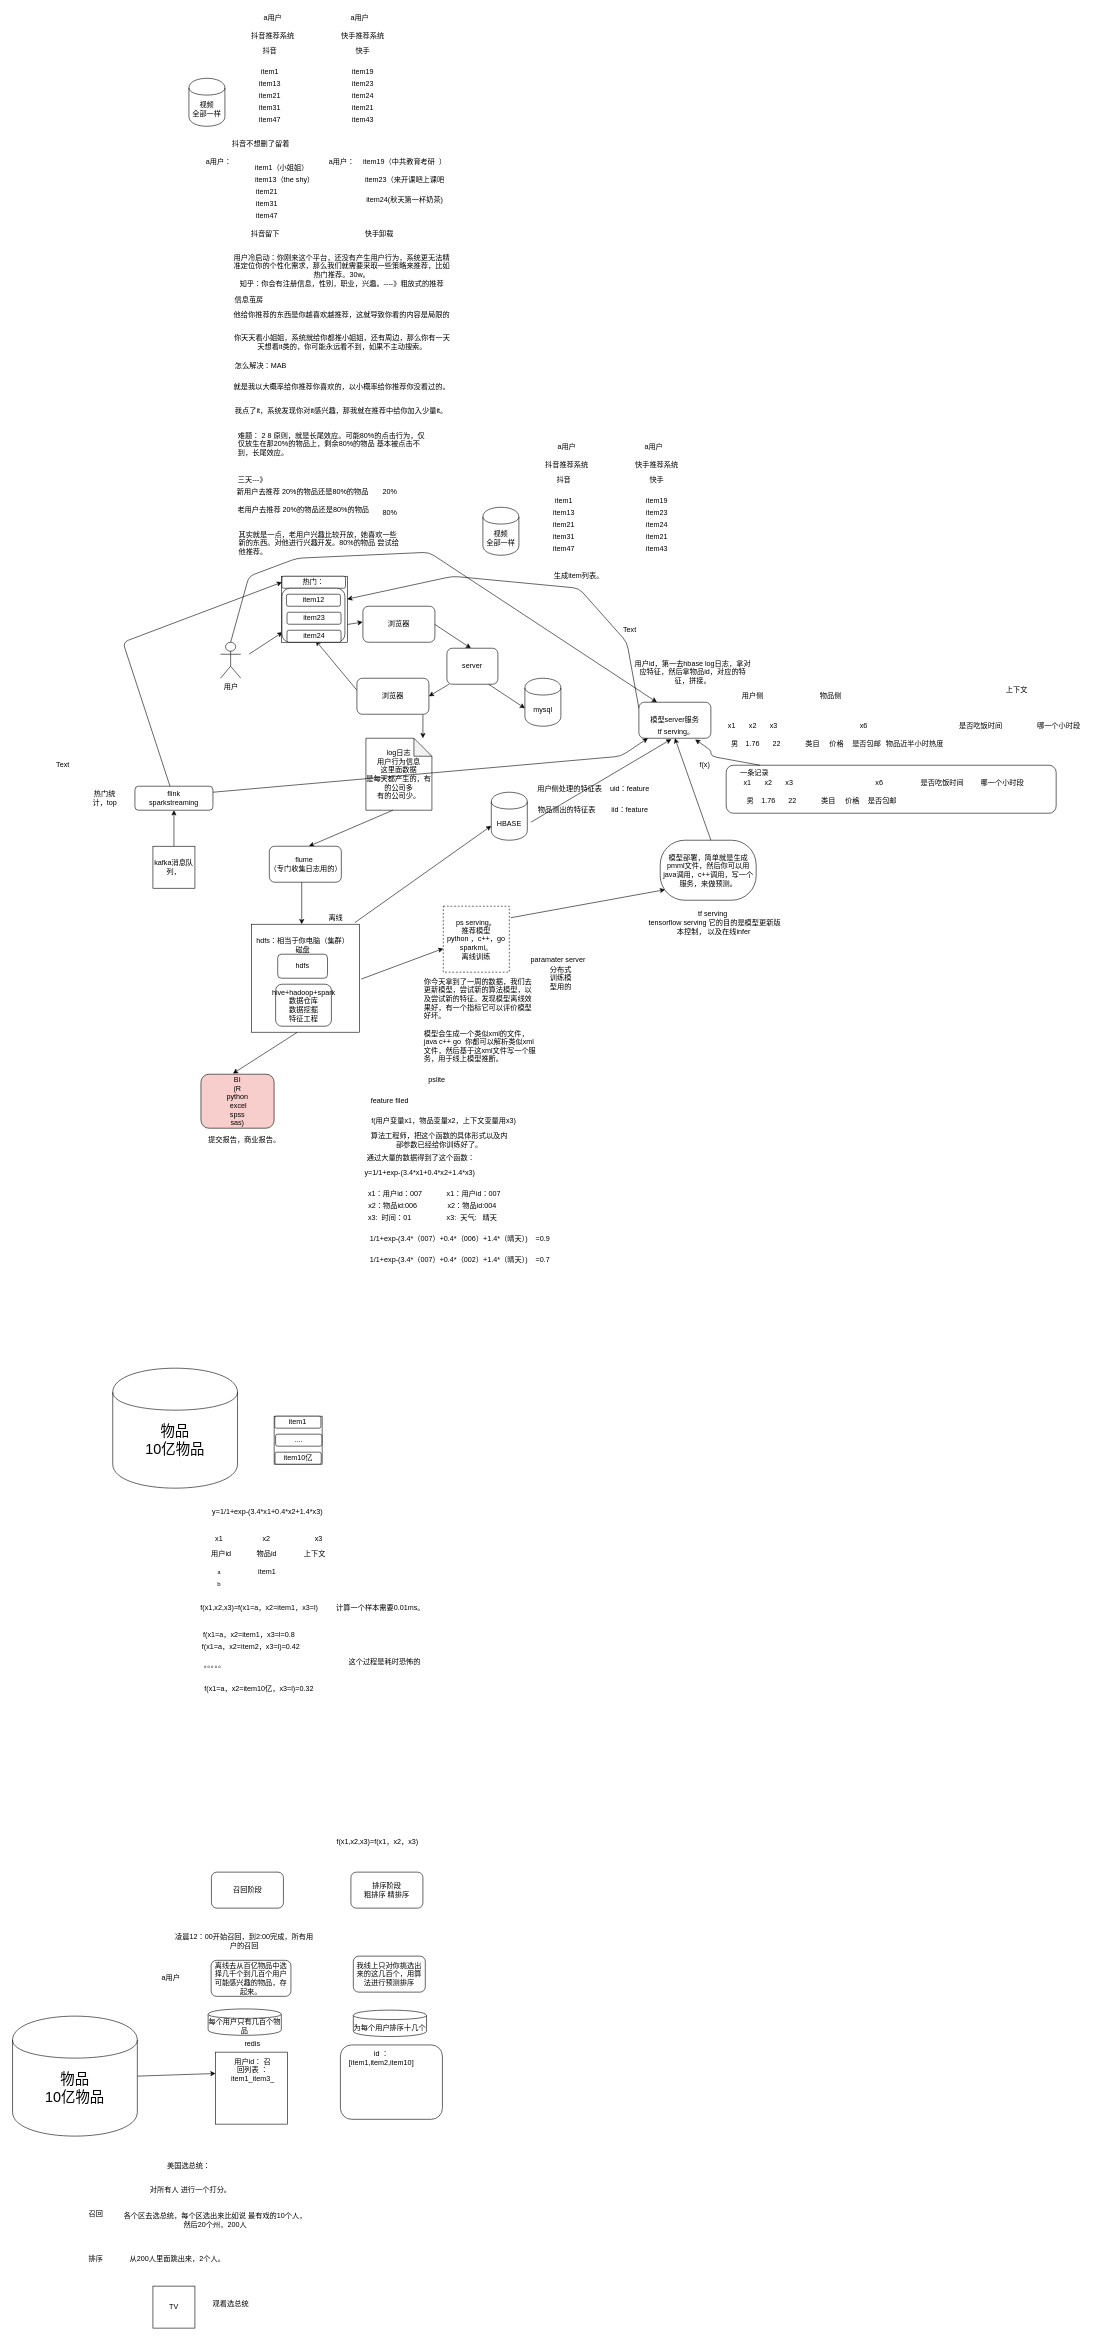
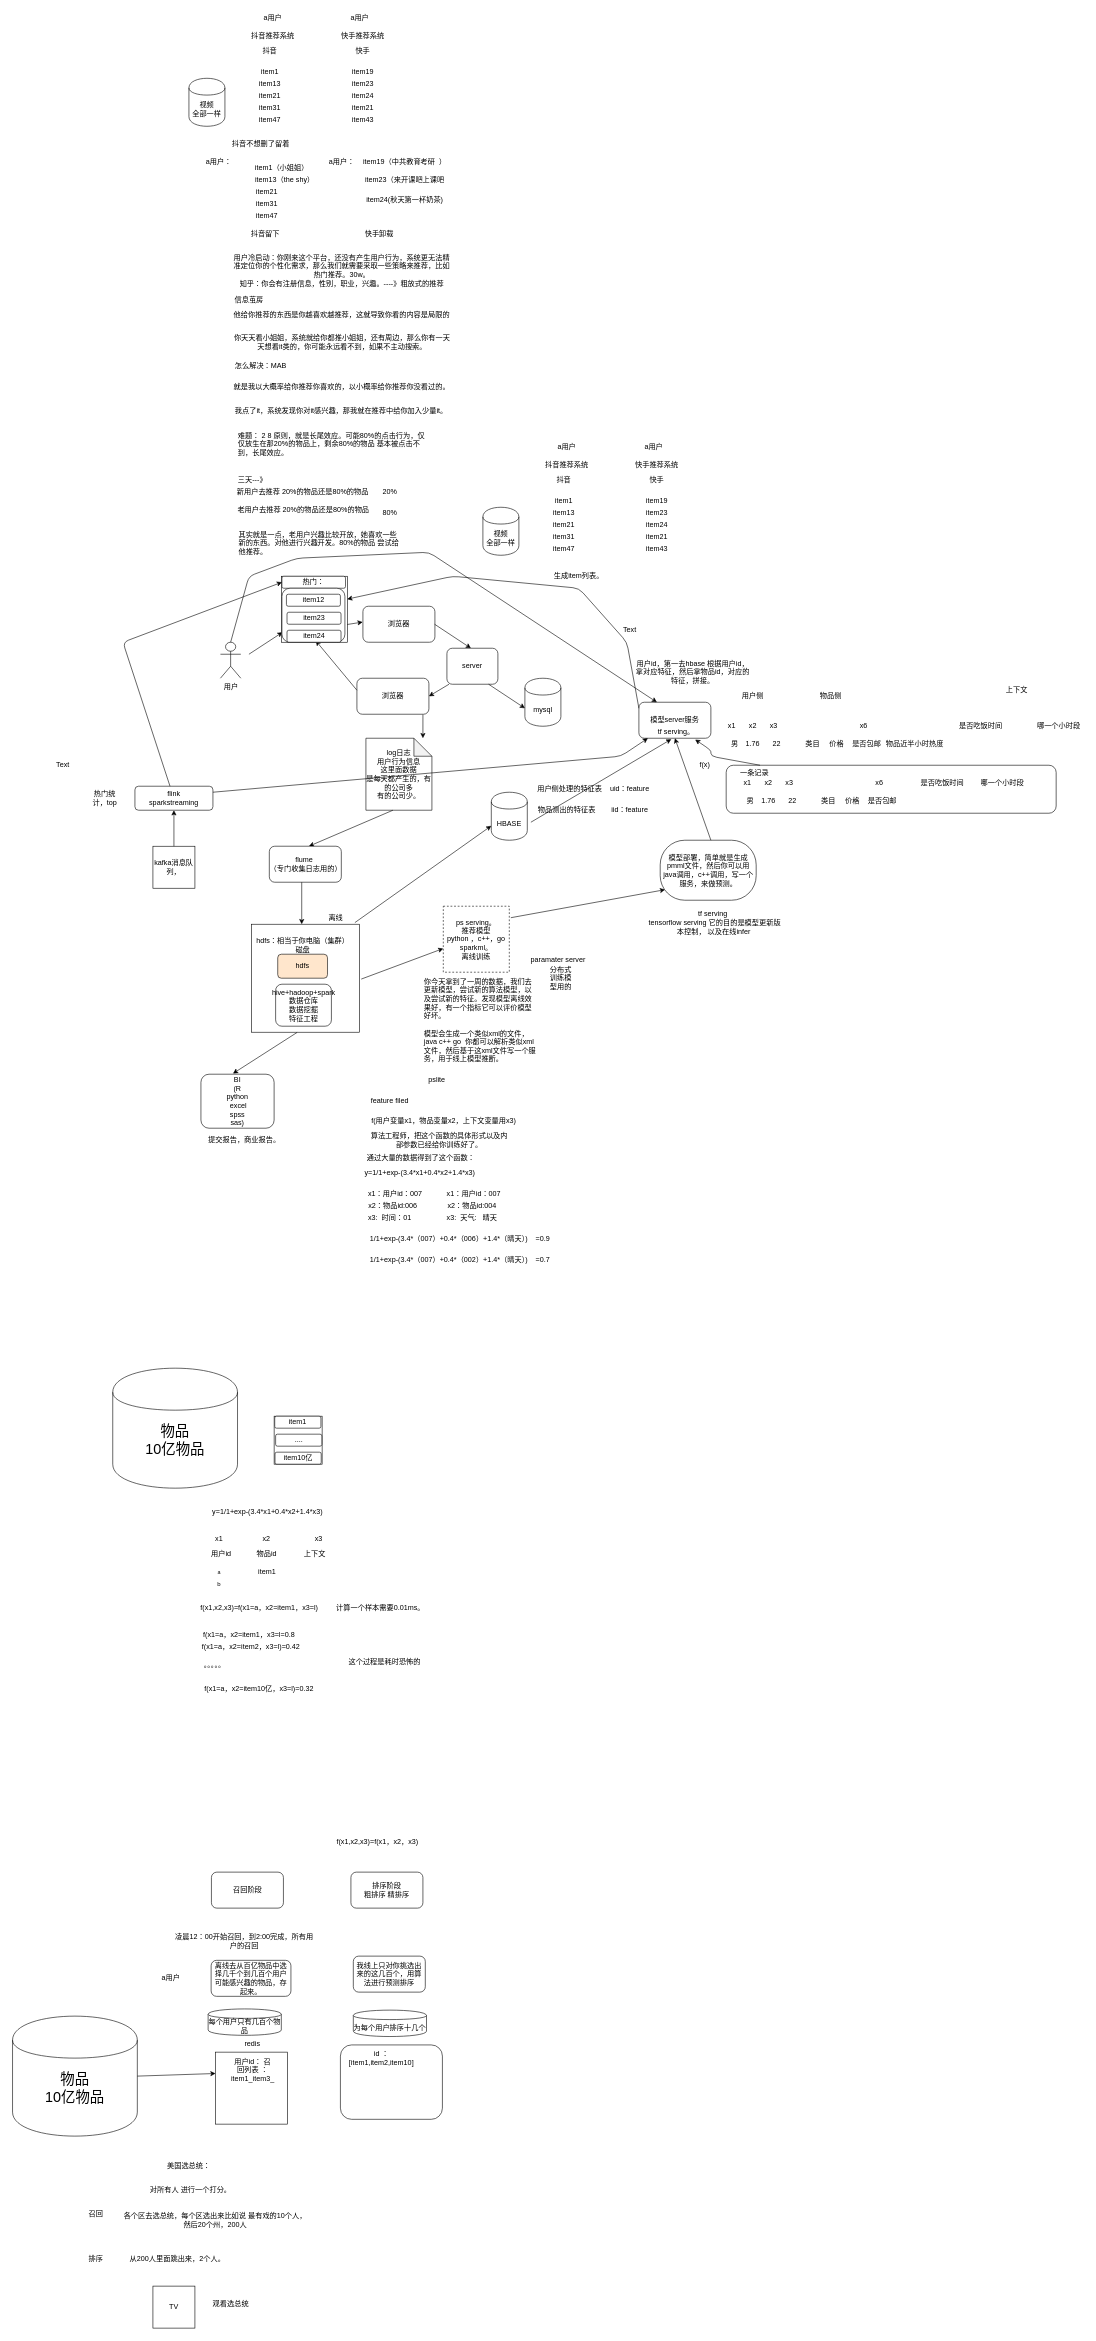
node "用户id，第一去hbase log日志，拿对应特征，然后拿物品id，对应的特征，拼接。": label "用户id，第一去hbase log日志，拿对应特征，然后拿物品id，对应的特征，拼接。" -> "用户id，第一去hbase 根据用户id，拿对应特征，然后拿物品id，对应的特征，拼接。"
node "hdfs": fillcolor #ffffff -> #ffe6cc
node "BI (R python excel spss sas)": fillcolor #f8cecc -> #ffffff
